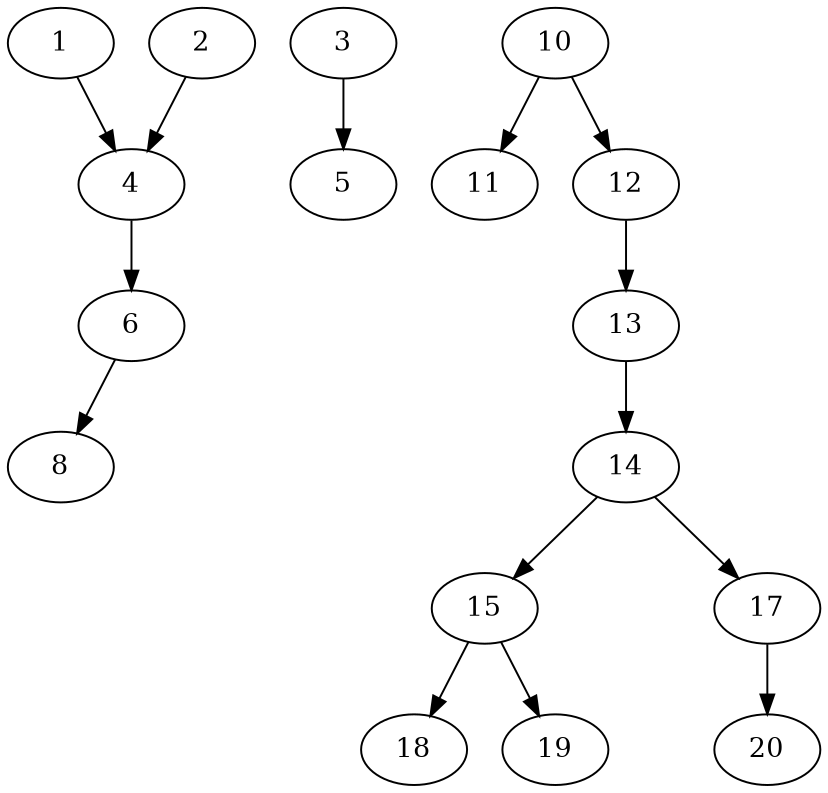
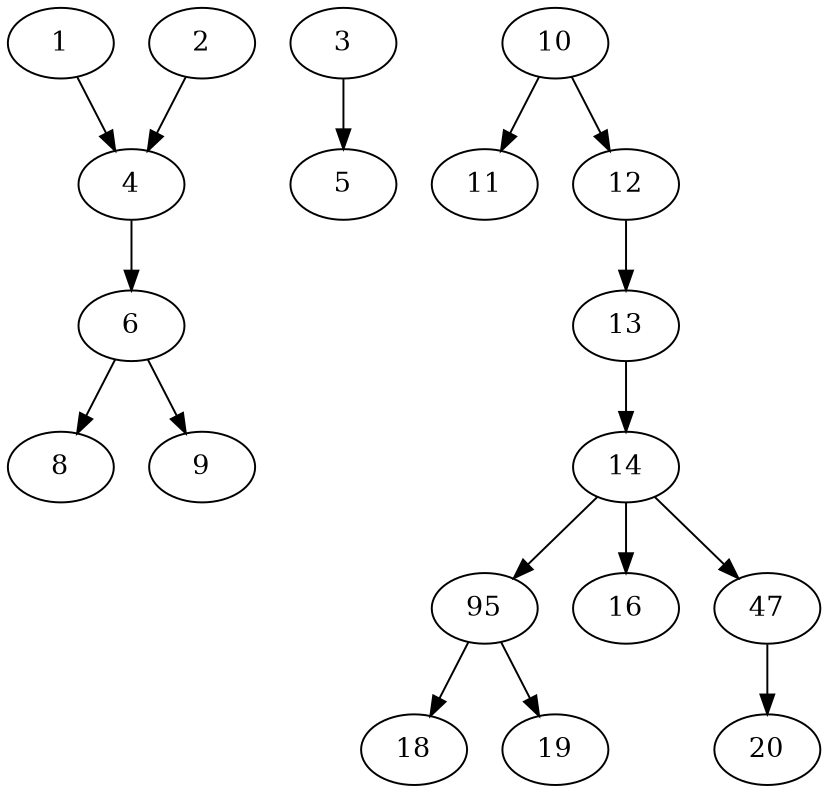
node "9": added
node "15": label "15" -> "95"
node "16": added
node "17": label "17" -> "47"
